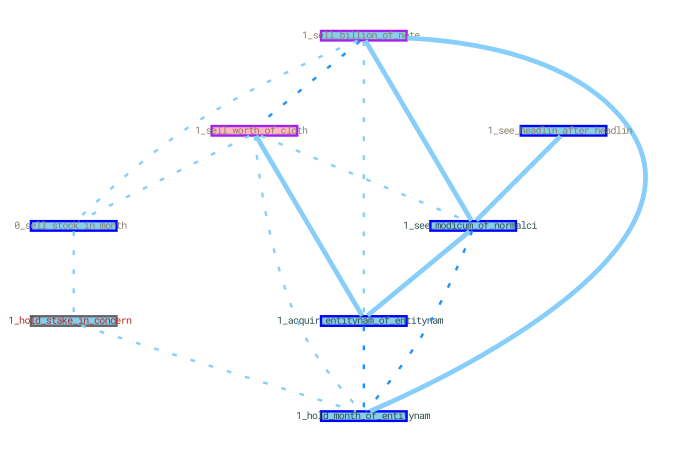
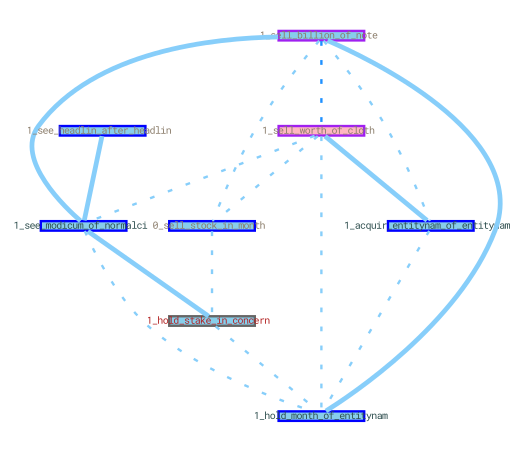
edge "1_see_modicum_of_normalci" -- "1_acquir_entitynam_of_entitynam": now "1_see_modicum_of_normalci" -- "1_hold_stake_in_concern"
edge "1_see_modicum_of_normalci" -- "1_hold_month_of_entitynam": color #1e90ff -> #87cefa
edge "1_acquir_entitynam_of_entitynam" -- "1_hold_month_of_entitynam": color #1e90ff -> #87cefa
